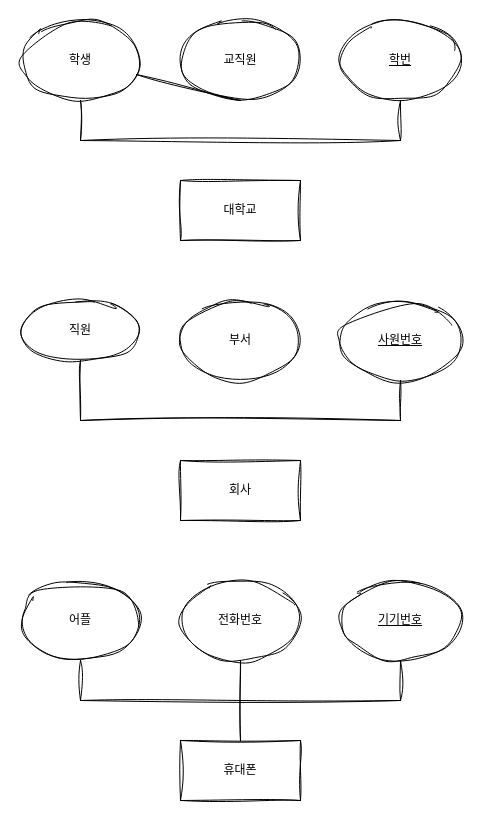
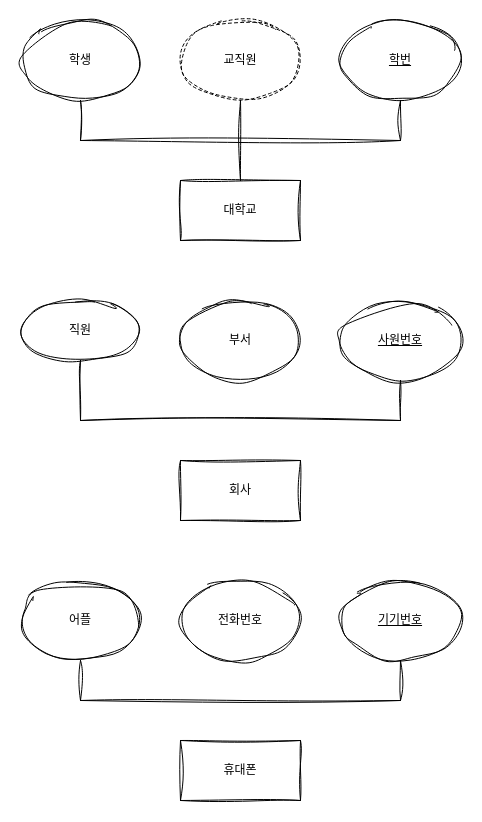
node "교직원": style solid -> dashed
edge "학생" -- "교직원": now "대학교" -- "교직원"
edge "전화번호" -- "휴대폰": removed
